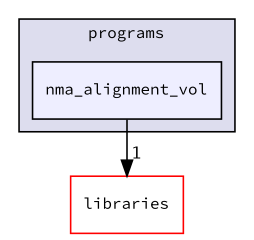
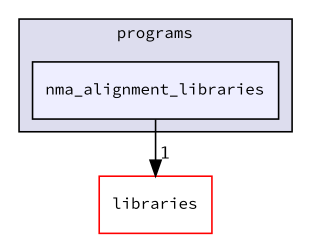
node "nma_alignment_vol": label "nma_alignment_vol" -> "nma_alignment_libraries"
